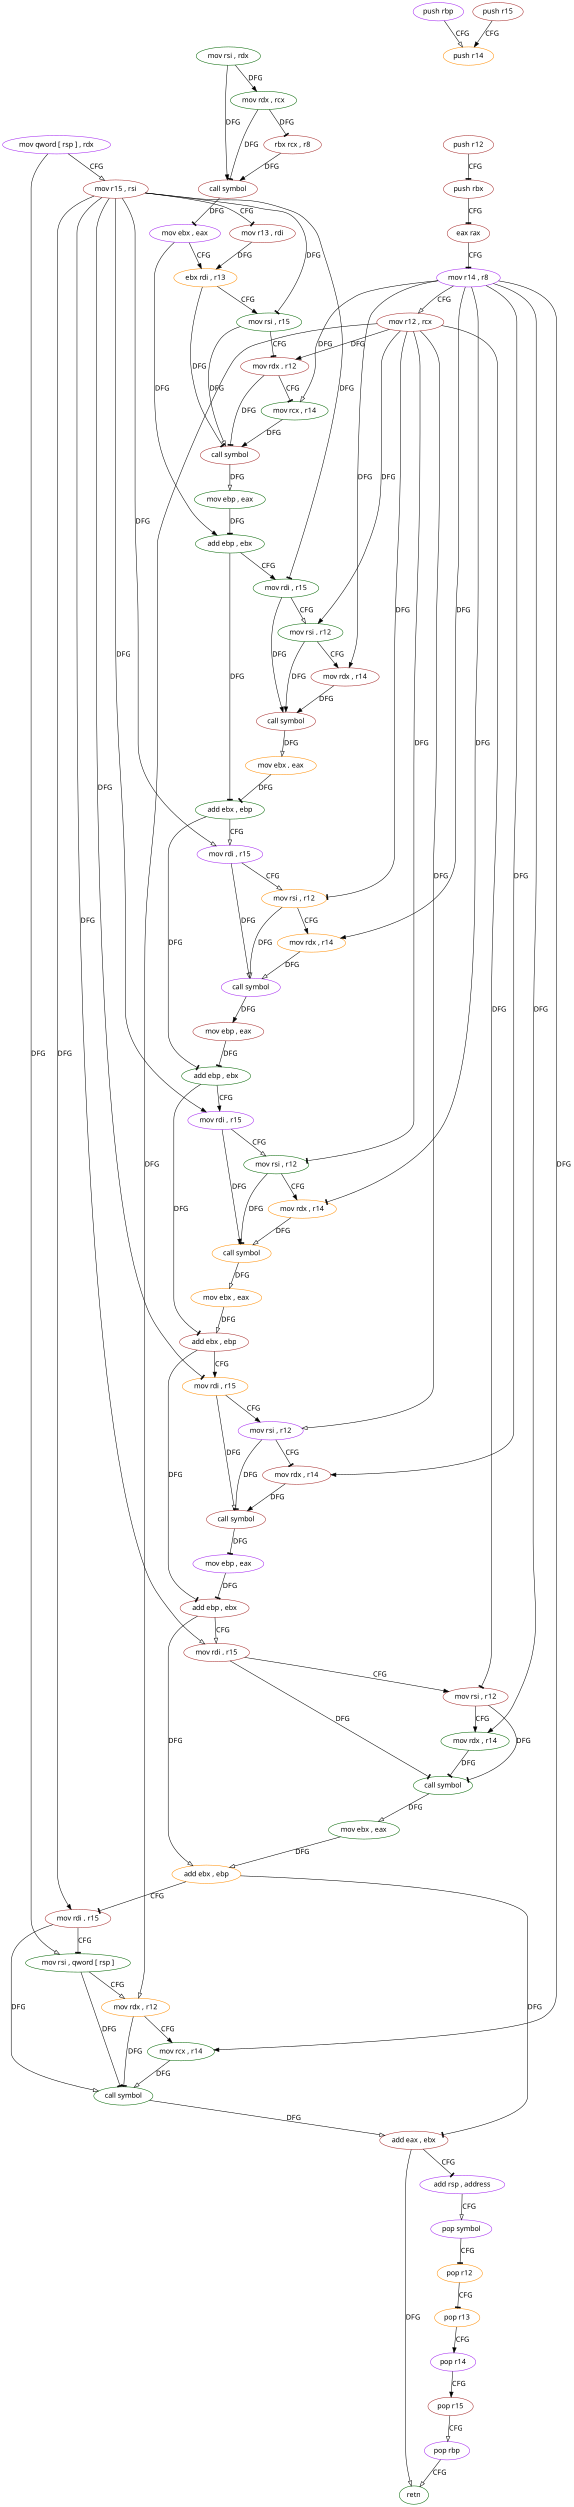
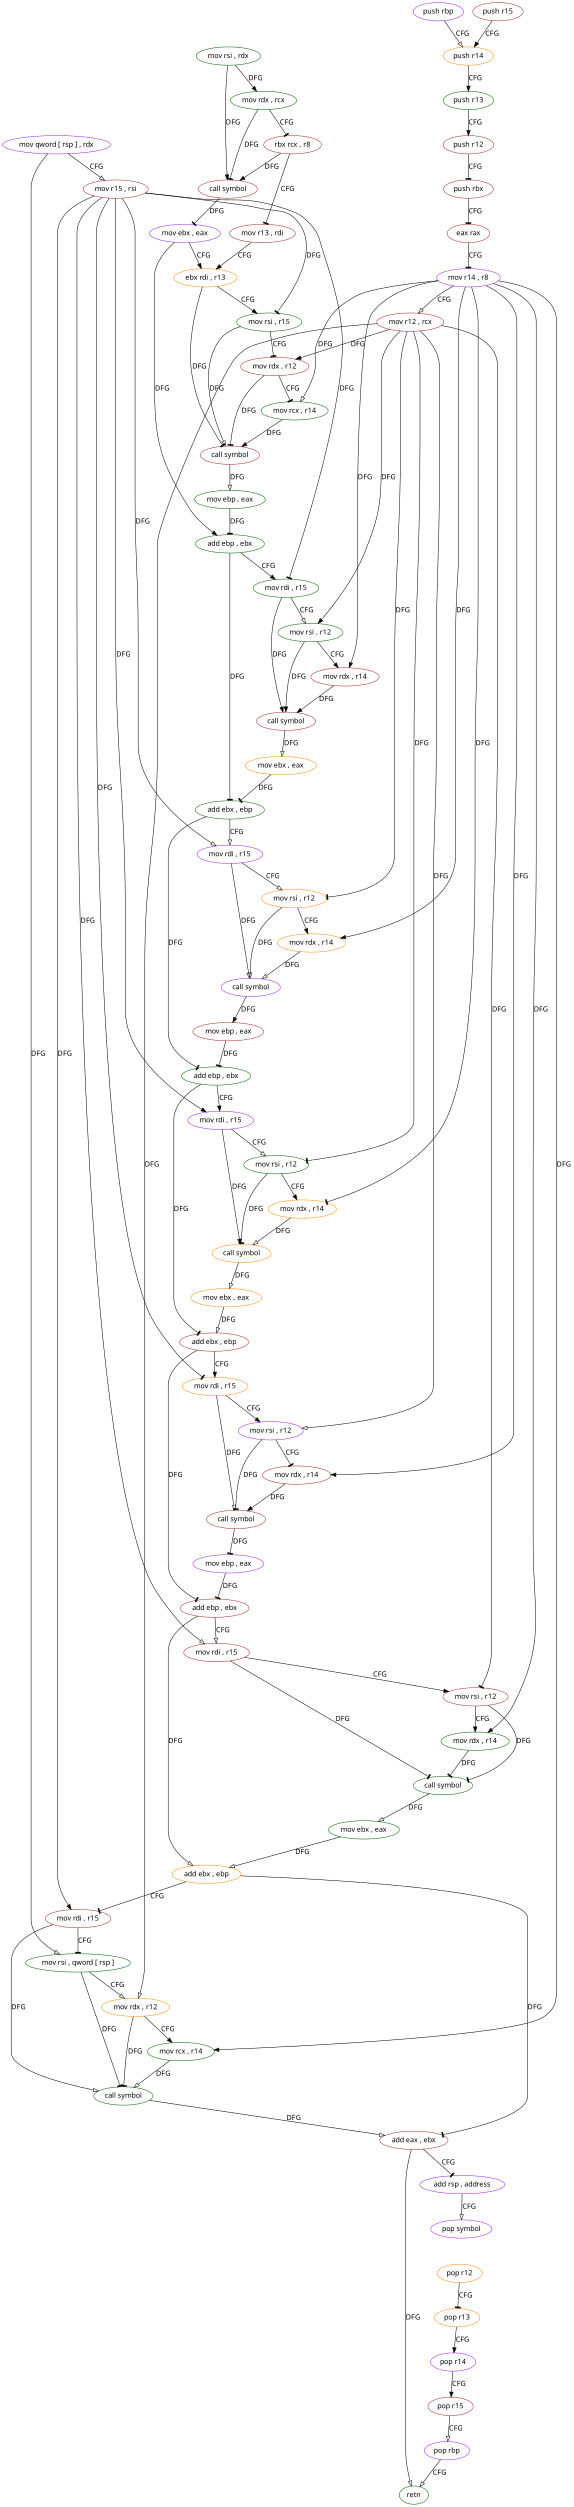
node "push r13": added
edge "mov rdx , rcx" -> "rbx rcx , r8": label "DFG" -> "CFG"
edge "mov r15 , rsi" -> "mov r13 , rdi": now "rbx rcx , r8" -> "mov r13 , rdi"
edge "mov r13 , rdi" -> "ebx rdi , r13": label "DFG" -> "CFG"
edge "pop symbol" -> "pop r12": removed, label "CFG"
